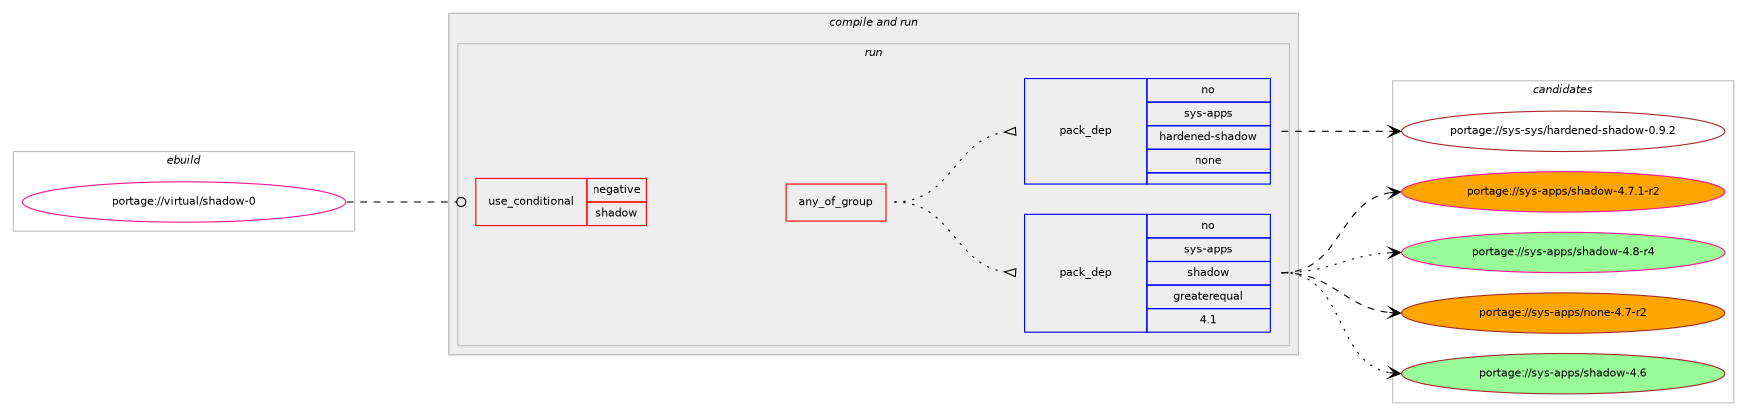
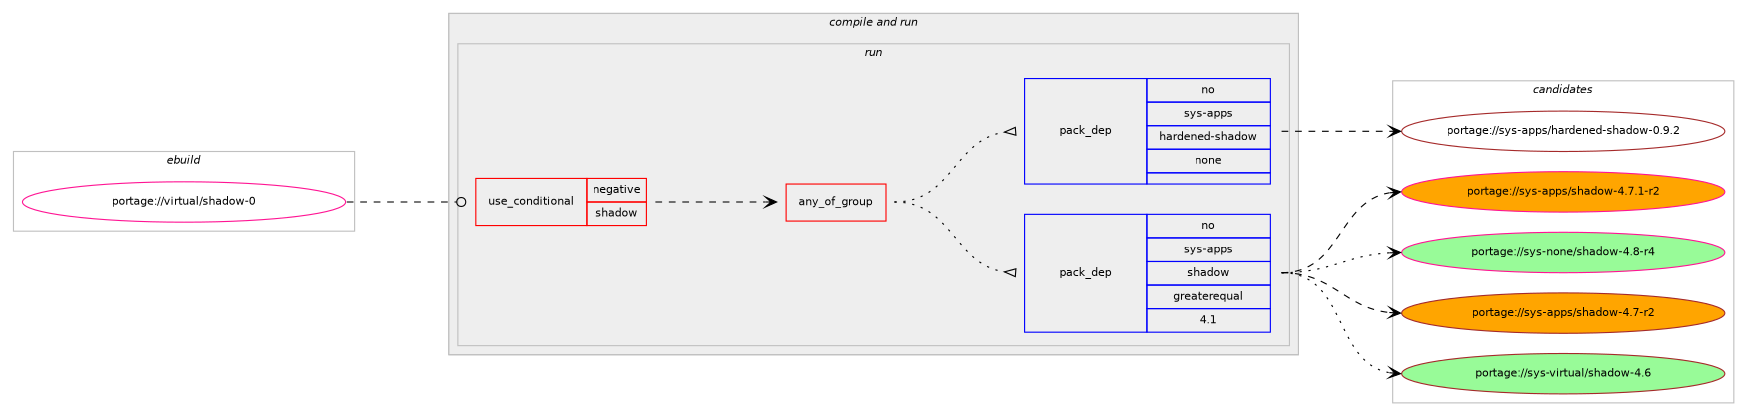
node "portage://sys-sys/hardened-shadow-0.9.2": label "portage://sys-sys/hardened-shadow-0.9.2" -> "portage://sys-apps/hardened-shadow-0.9.2"
edge "use_conditional" -> "any_of_group": added
node "portage://sys-apps/shadow-4.8-r4": label "portage://sys-apps/shadow-4.8-r4" -> "portage://sys-none/shadow-4.8-r4"
node "portage://sys-apps/none-4.7-r2": label "portage://sys-apps/none-4.7-r2" -> "portage://sys-apps/shadow-4.7-r2"
node "portage://sys-apps/shadow-4.6": label "portage://sys-apps/shadow-4.6" -> "portage://sys-virtual/shadow-4.6"
